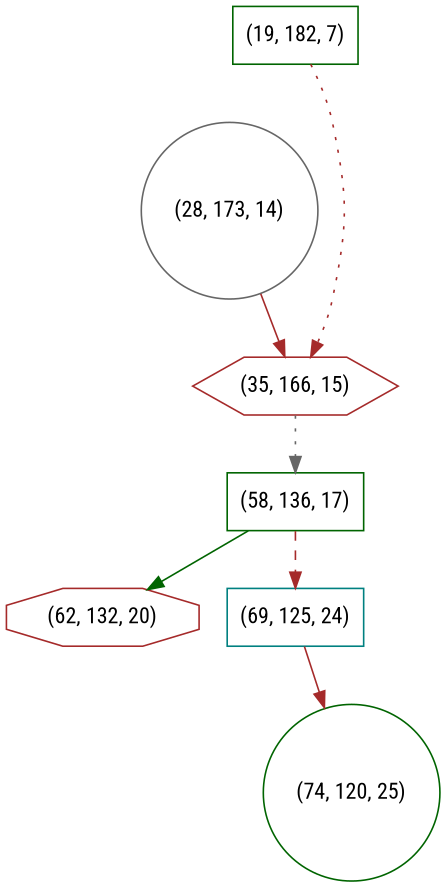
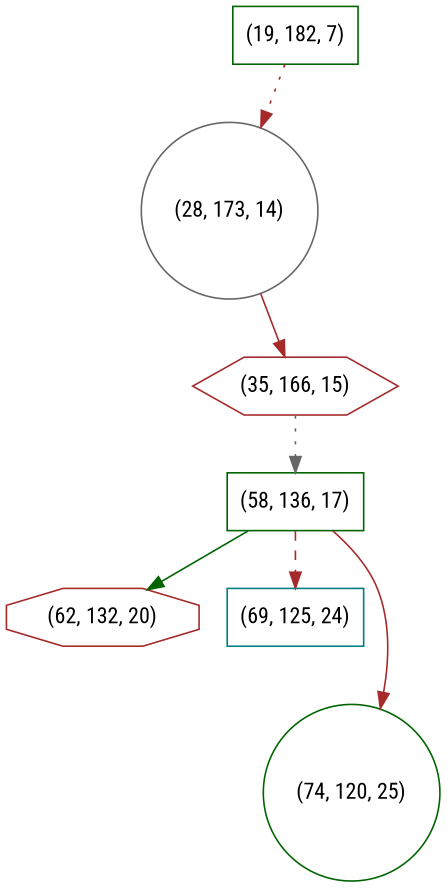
edge "(19, 182, 7)" -> "(35, 166, 15)": now "(19, 182, 7)" -> "(28, 173, 14)"
edge "(69, 125, 24)" -> "(74, 120, 25)": now "(58, 136, 17)" -> "(74, 120, 25)"
